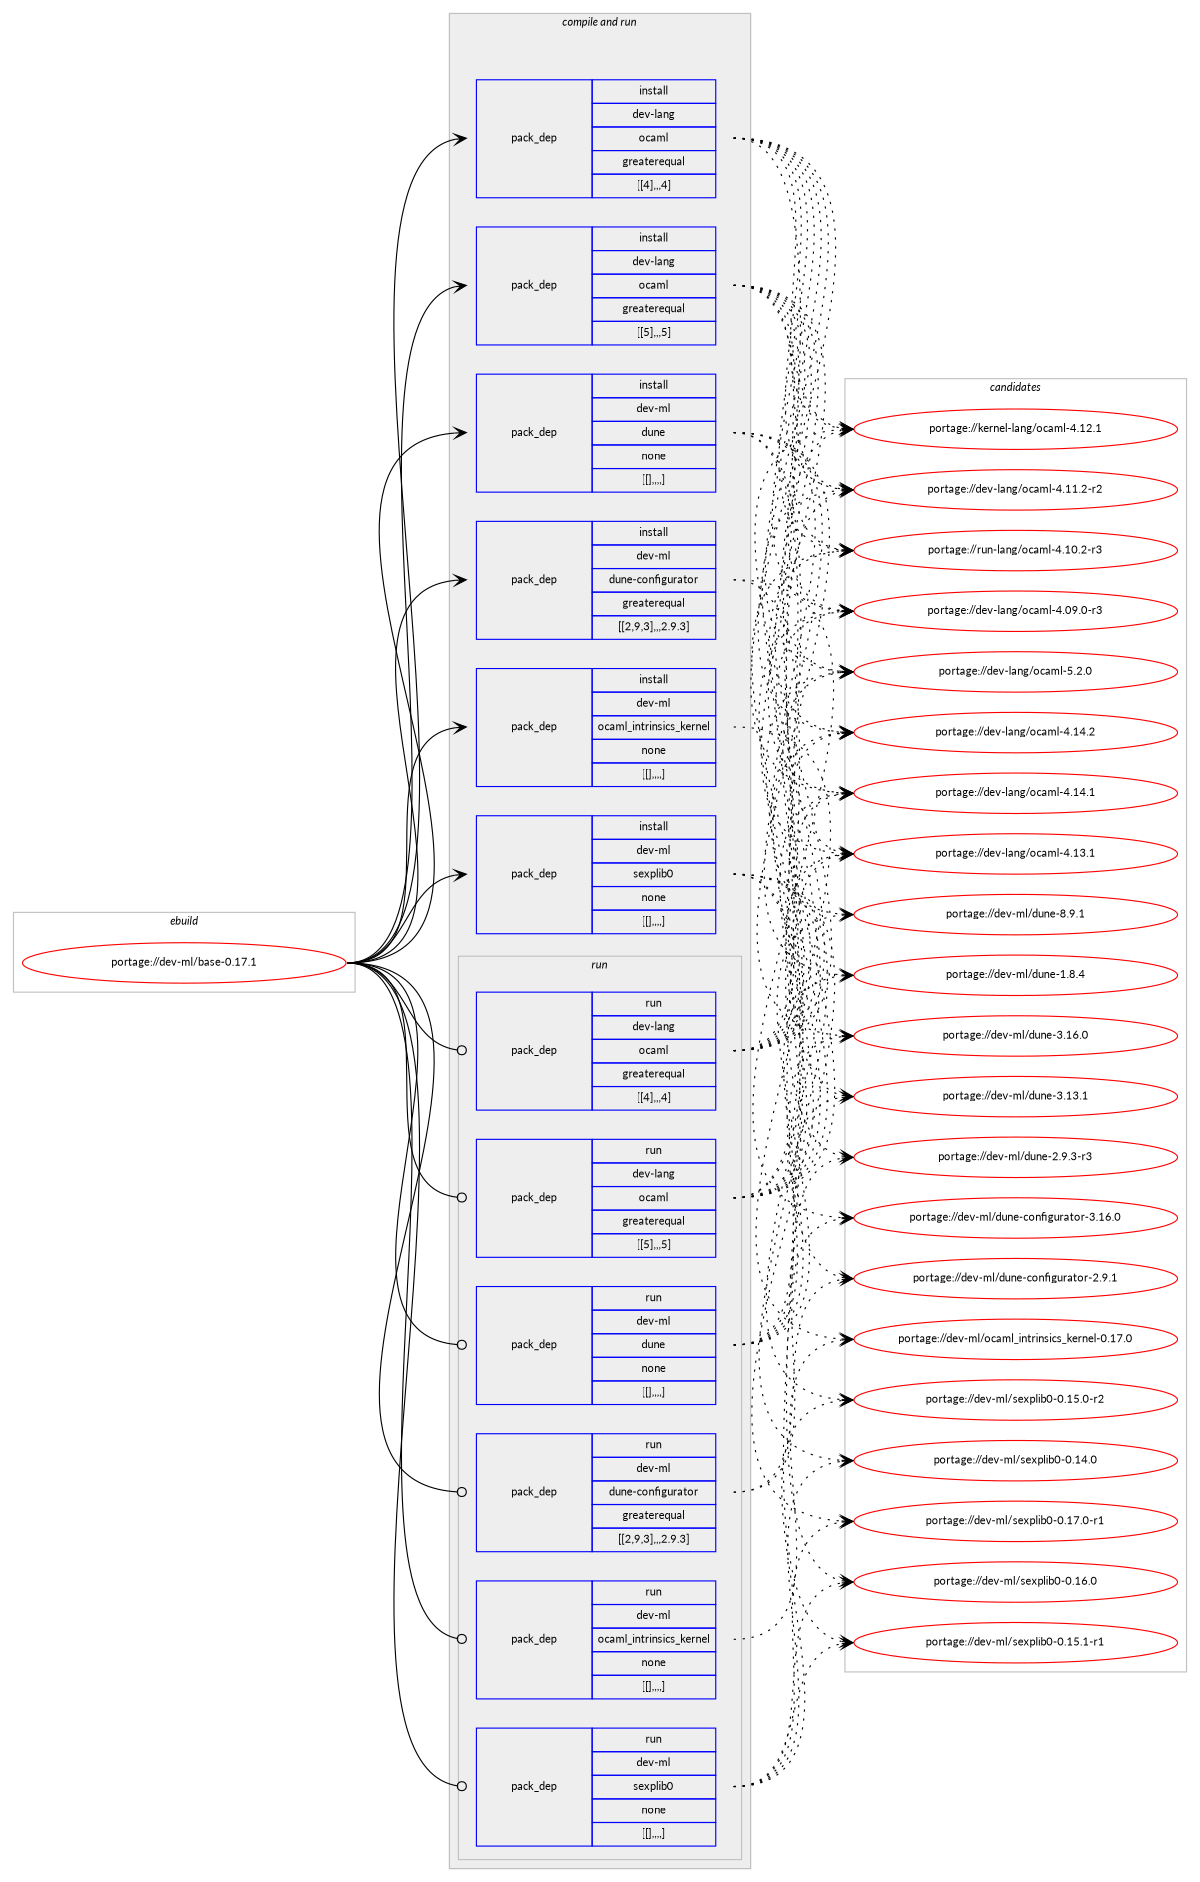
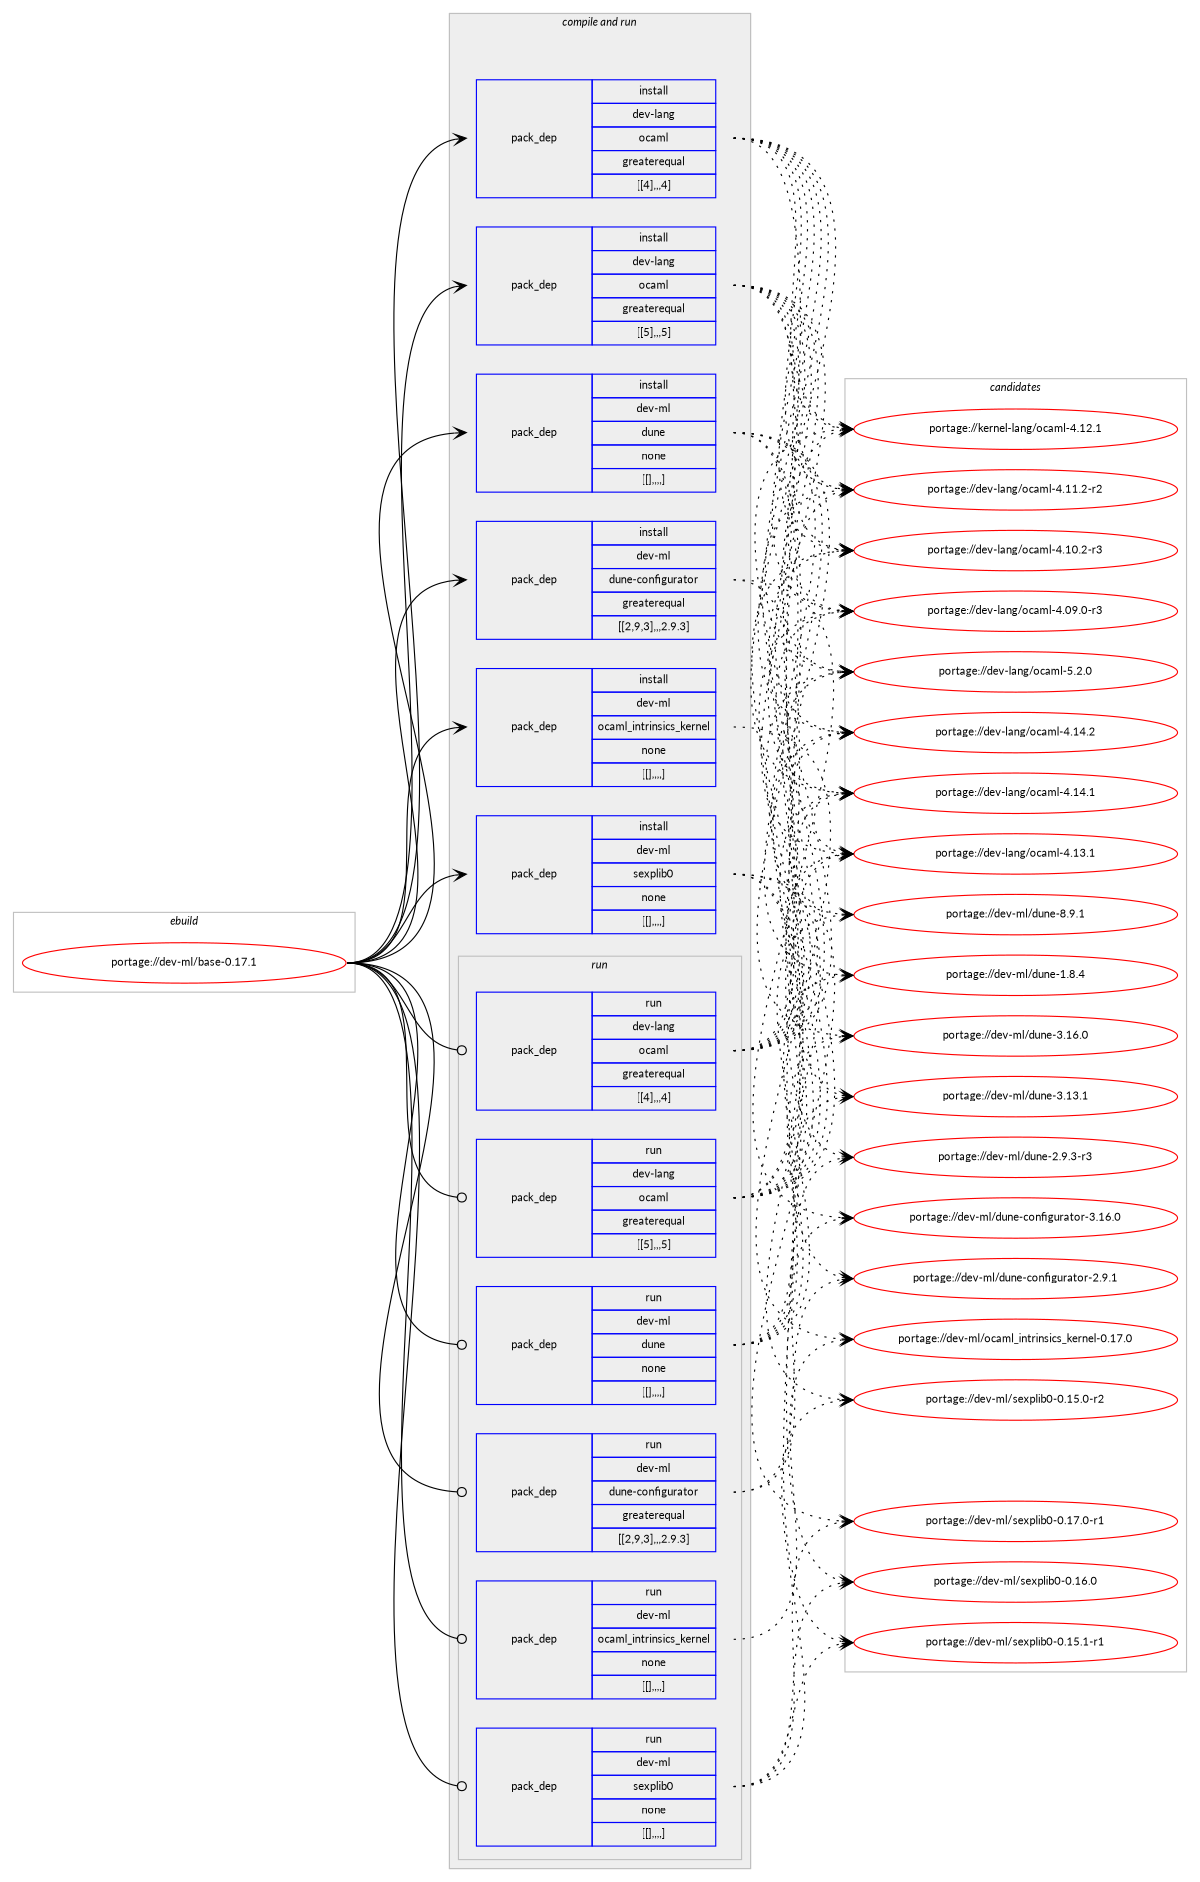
node "portage://run-lang/ocaml-4.10.2-r3": label "portage://run-lang/ocaml-4.10.2-r3" -> "portage://dev-lang/ocaml-4.10.2-r3"
node "portage://dev-ml/sexplib0-0.14.0": removed
